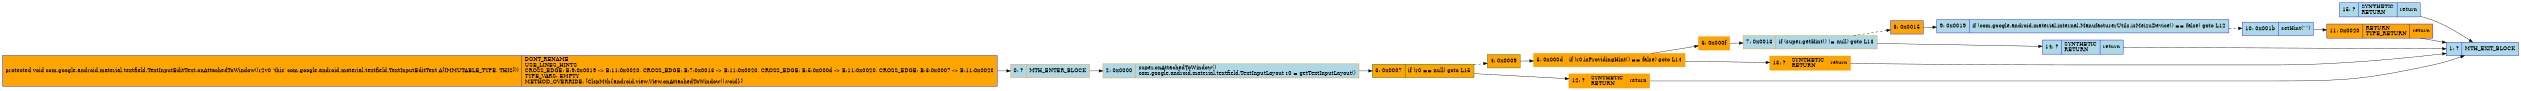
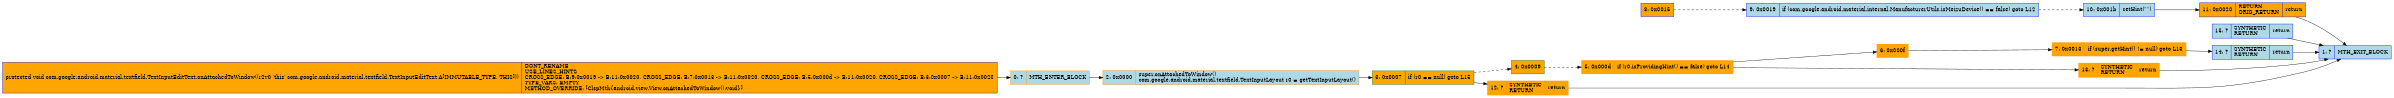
edge "8: 0x0015" -> "9: 0x0019": style solid -> dashed
edge "7: 0x0013" -> "8: 0x0015": removed
node "11: 0x0020": text "TYPE_RETURN" -> "ORIG_RETURN"
node "7: 0x0013": fillcolor lightblue -> orange
edge "4: 0x0009" -> "5: 0x000d": style solid -> dashed
